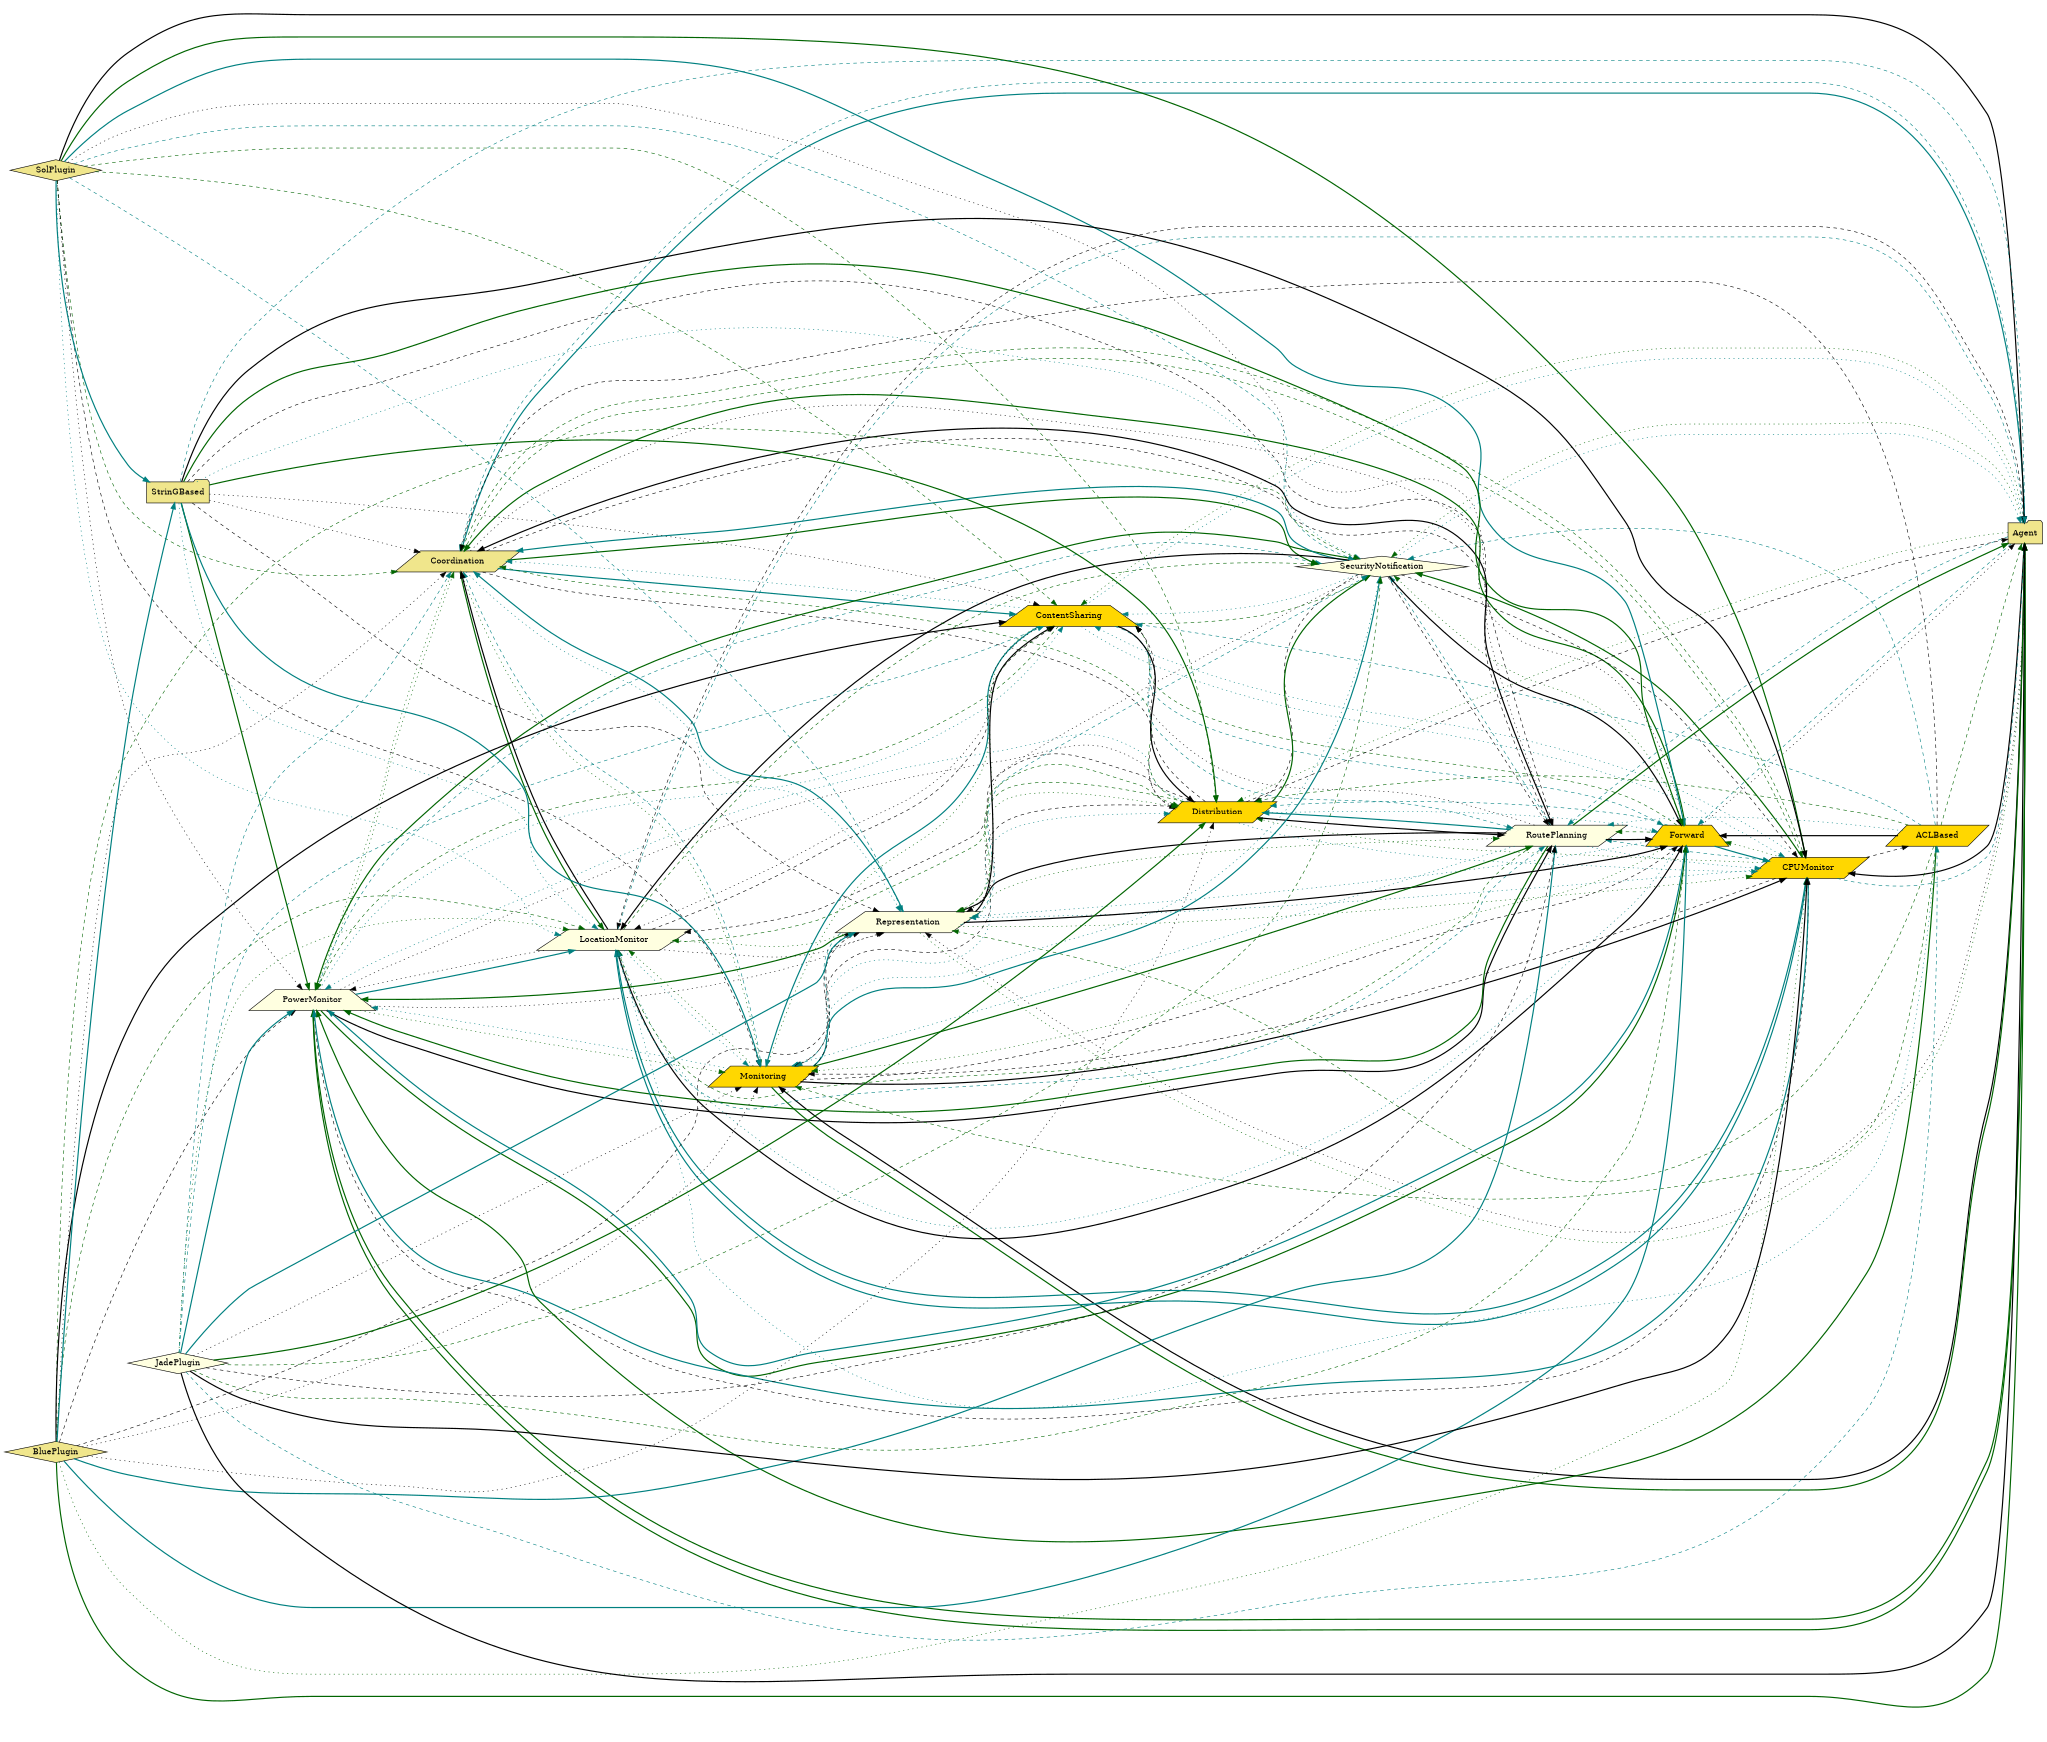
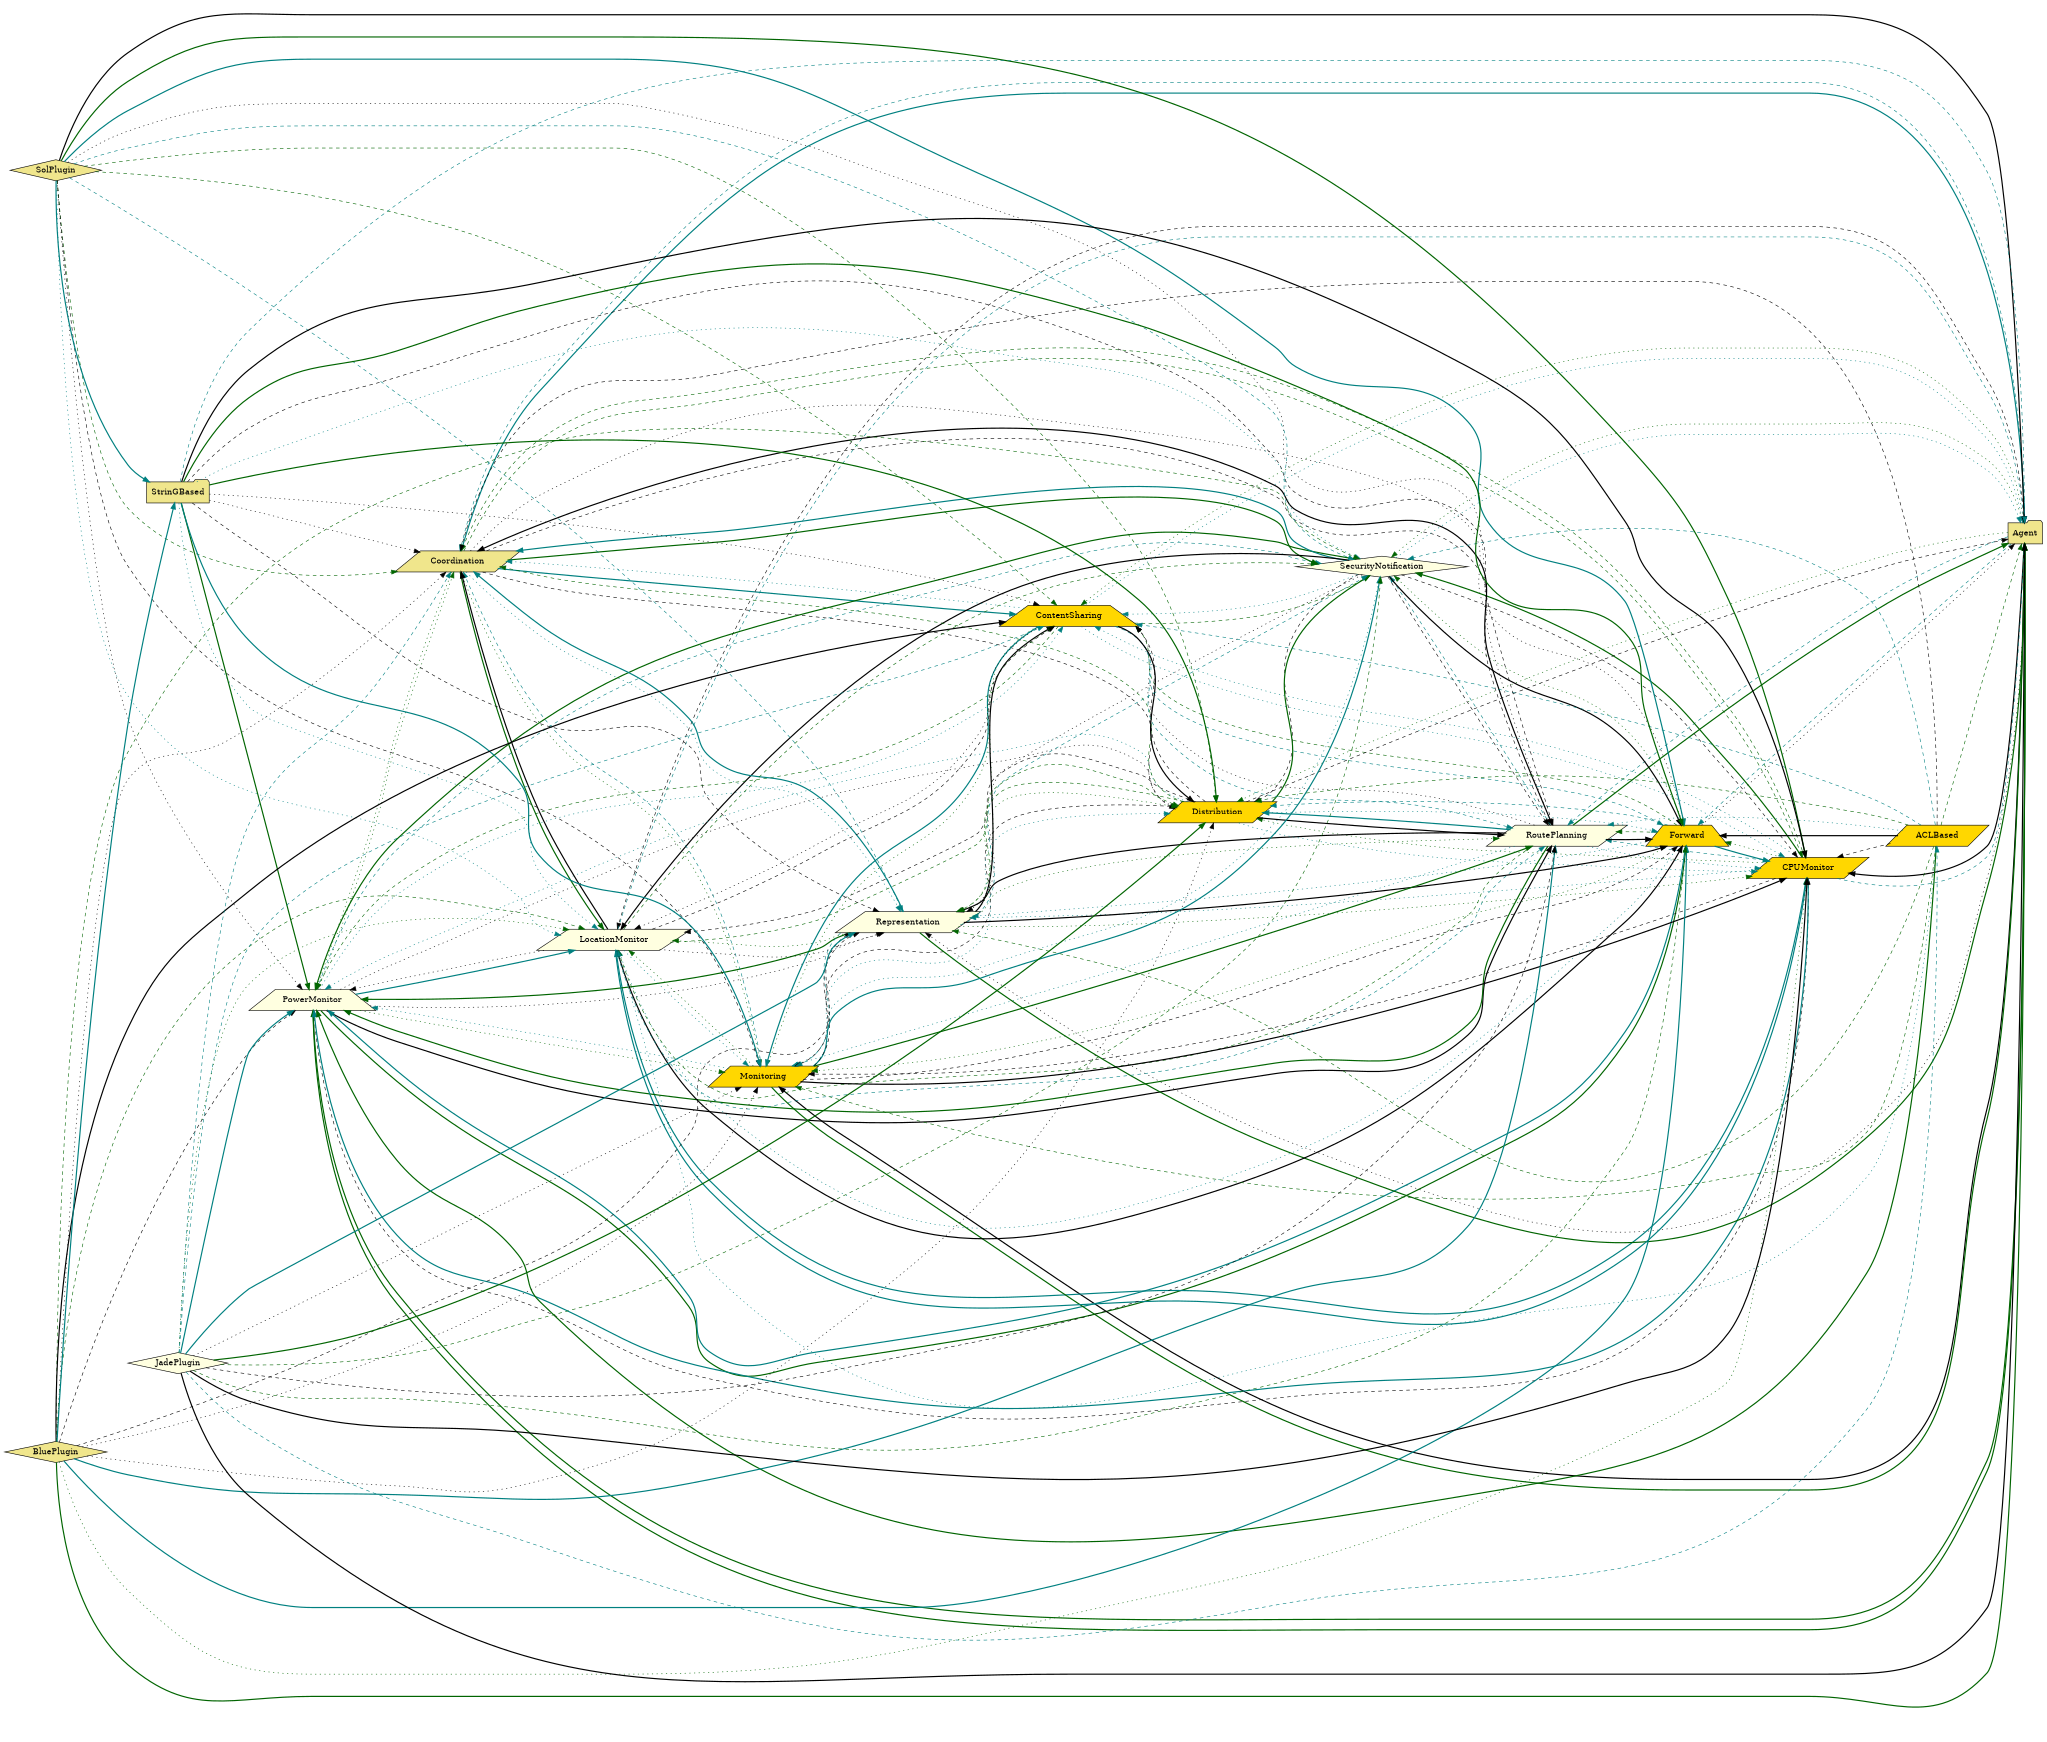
edge "Forward" -> "Coordination": removed
edge "CPUMonitor" -> "ACLBased": reversed
edge "Representation" -> "Agent": style dotted -> bold
